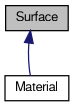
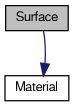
edge "Material" -> "Surface": reversed
